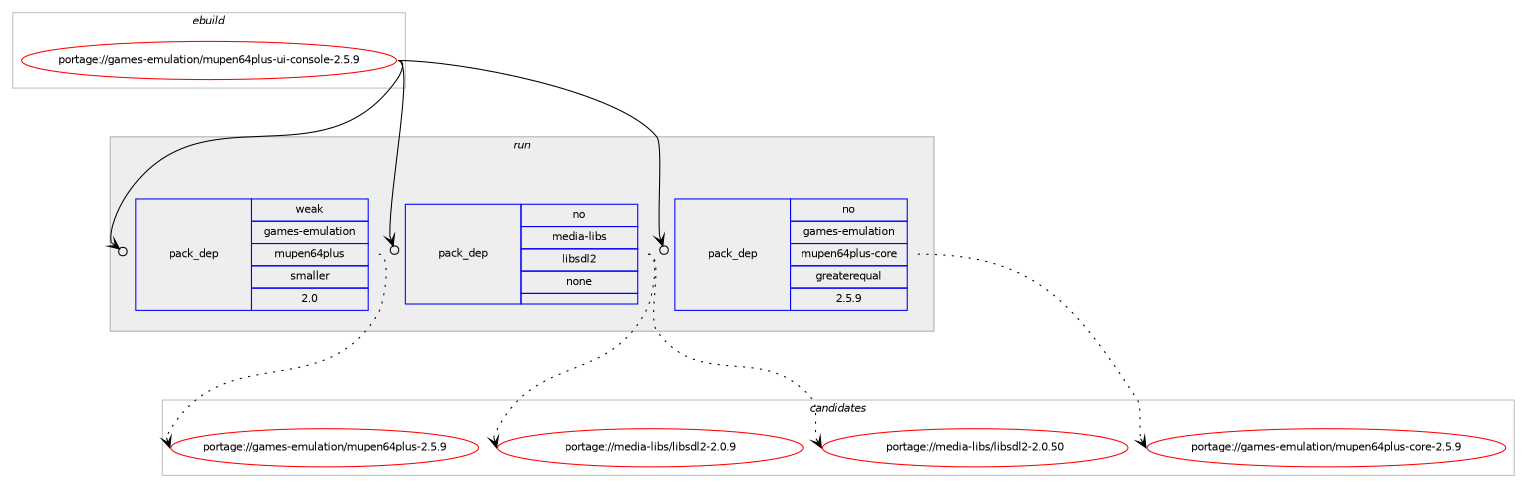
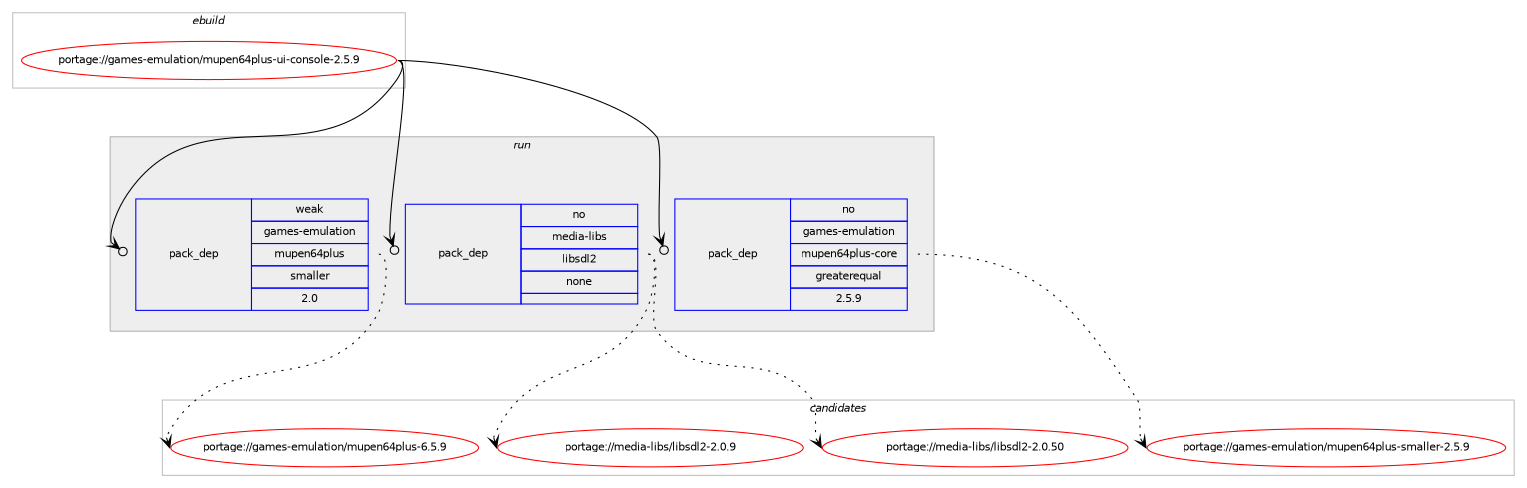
node "portage://games-emulation/mupen64plus-2.5.9": label "portage://games-emulation/mupen64plus-2.5.9" -> "portage://games-emulation/mupen64plus-6.5.9"
node "portage://games-emulation/mupen64plus-core-2.5.9": label "portage://games-emulation/mupen64plus-core-2.5.9" -> "portage://games-emulation/mupen64plus-smaller-2.5.9"
